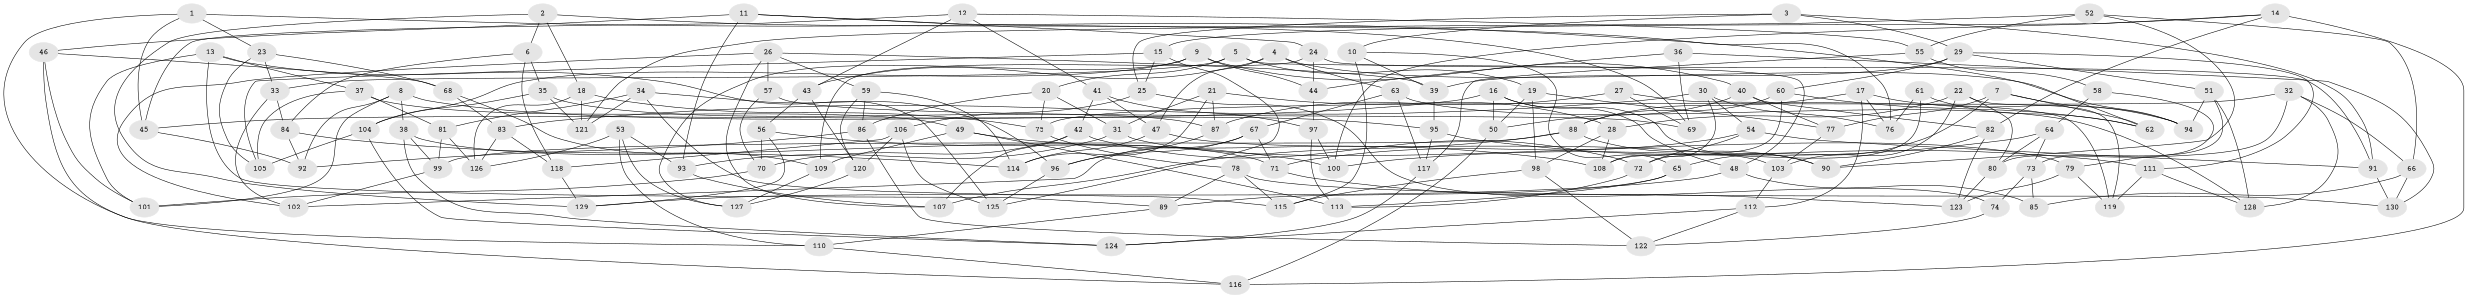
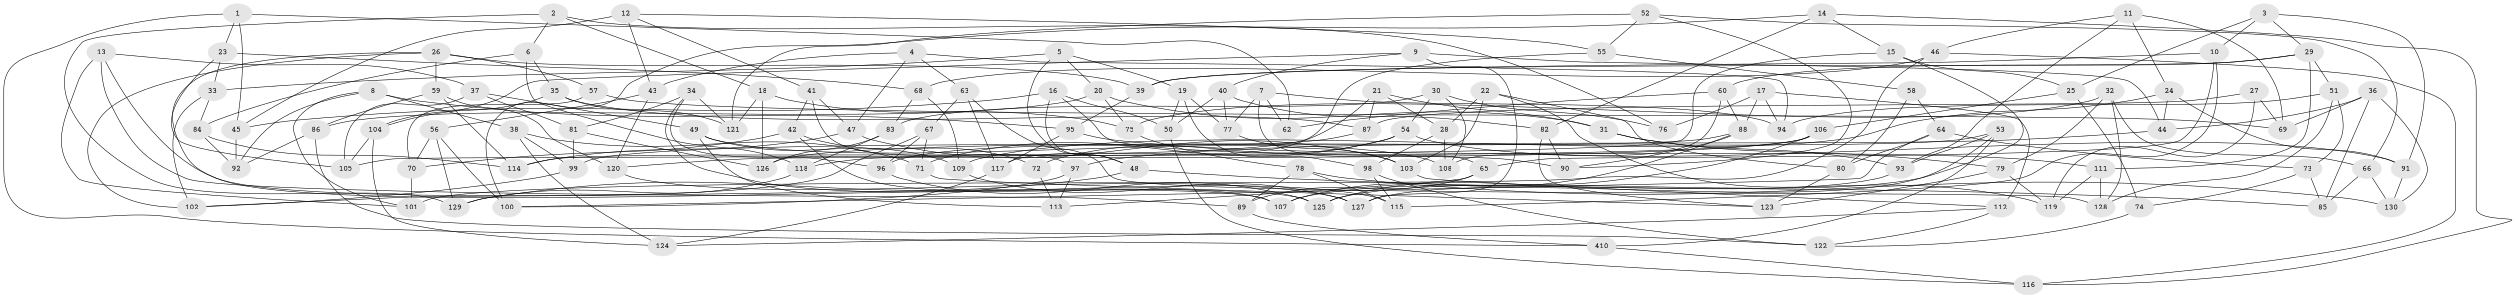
node "61": removed
edge "36" -- "85": added
node "110": label "110" -> "410"
